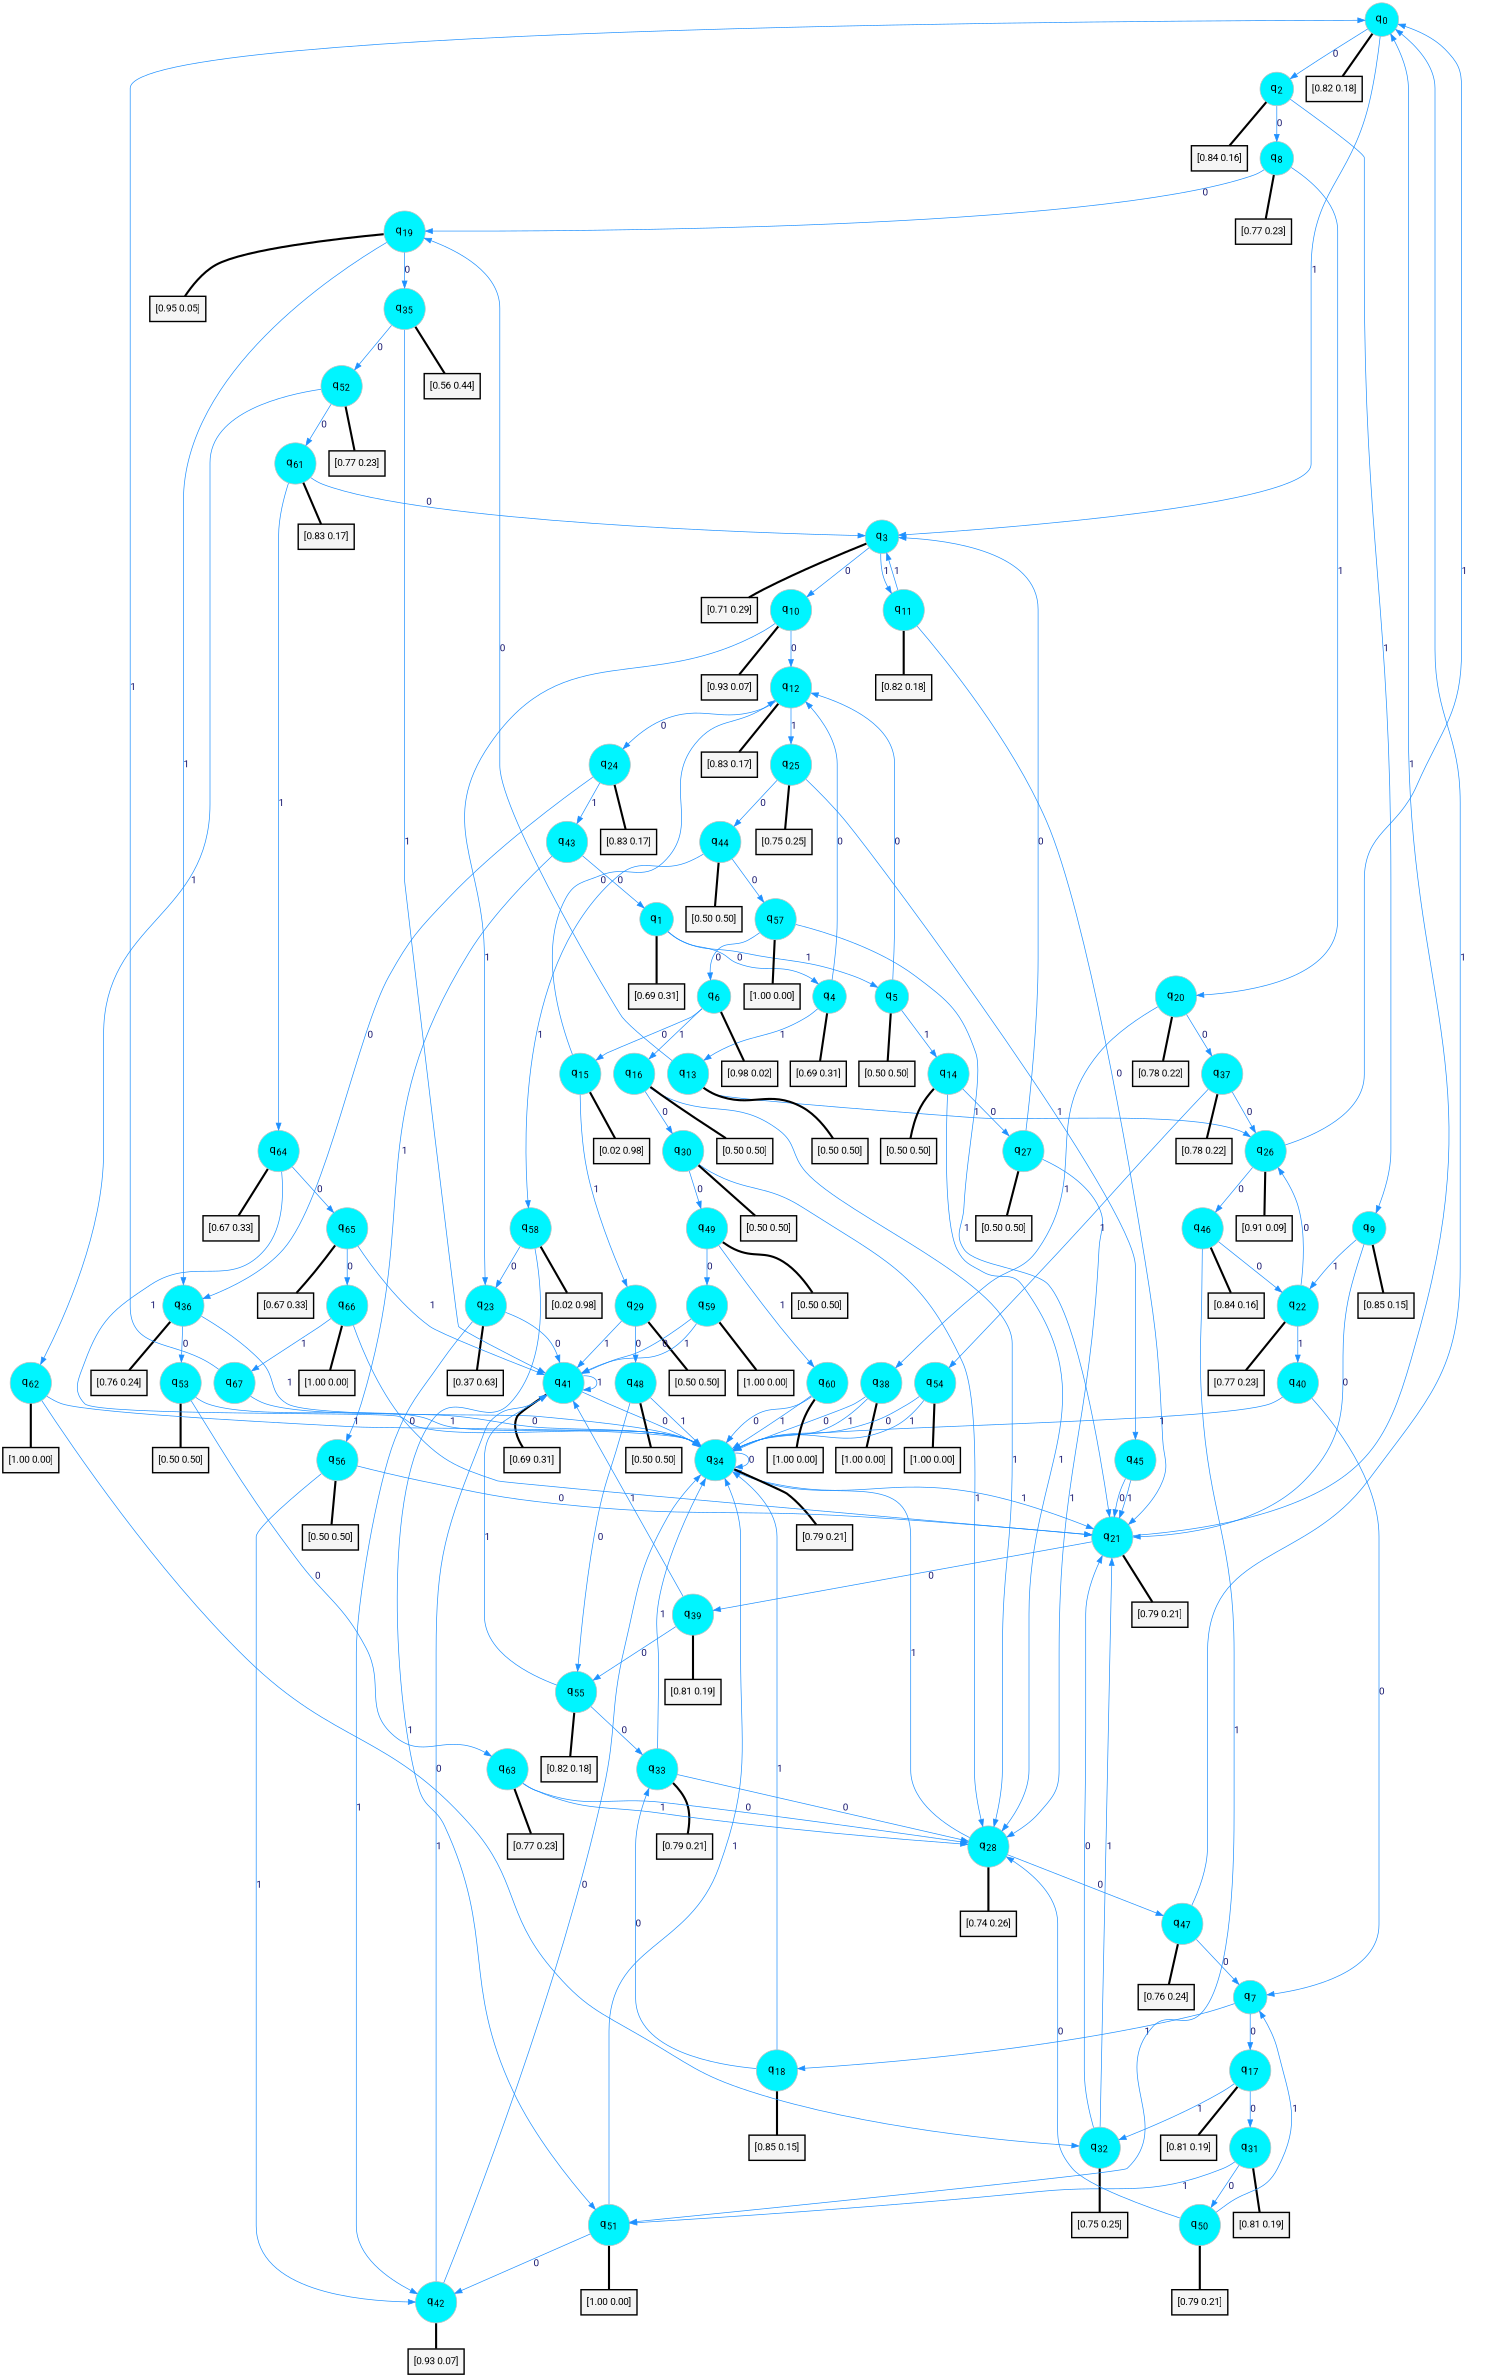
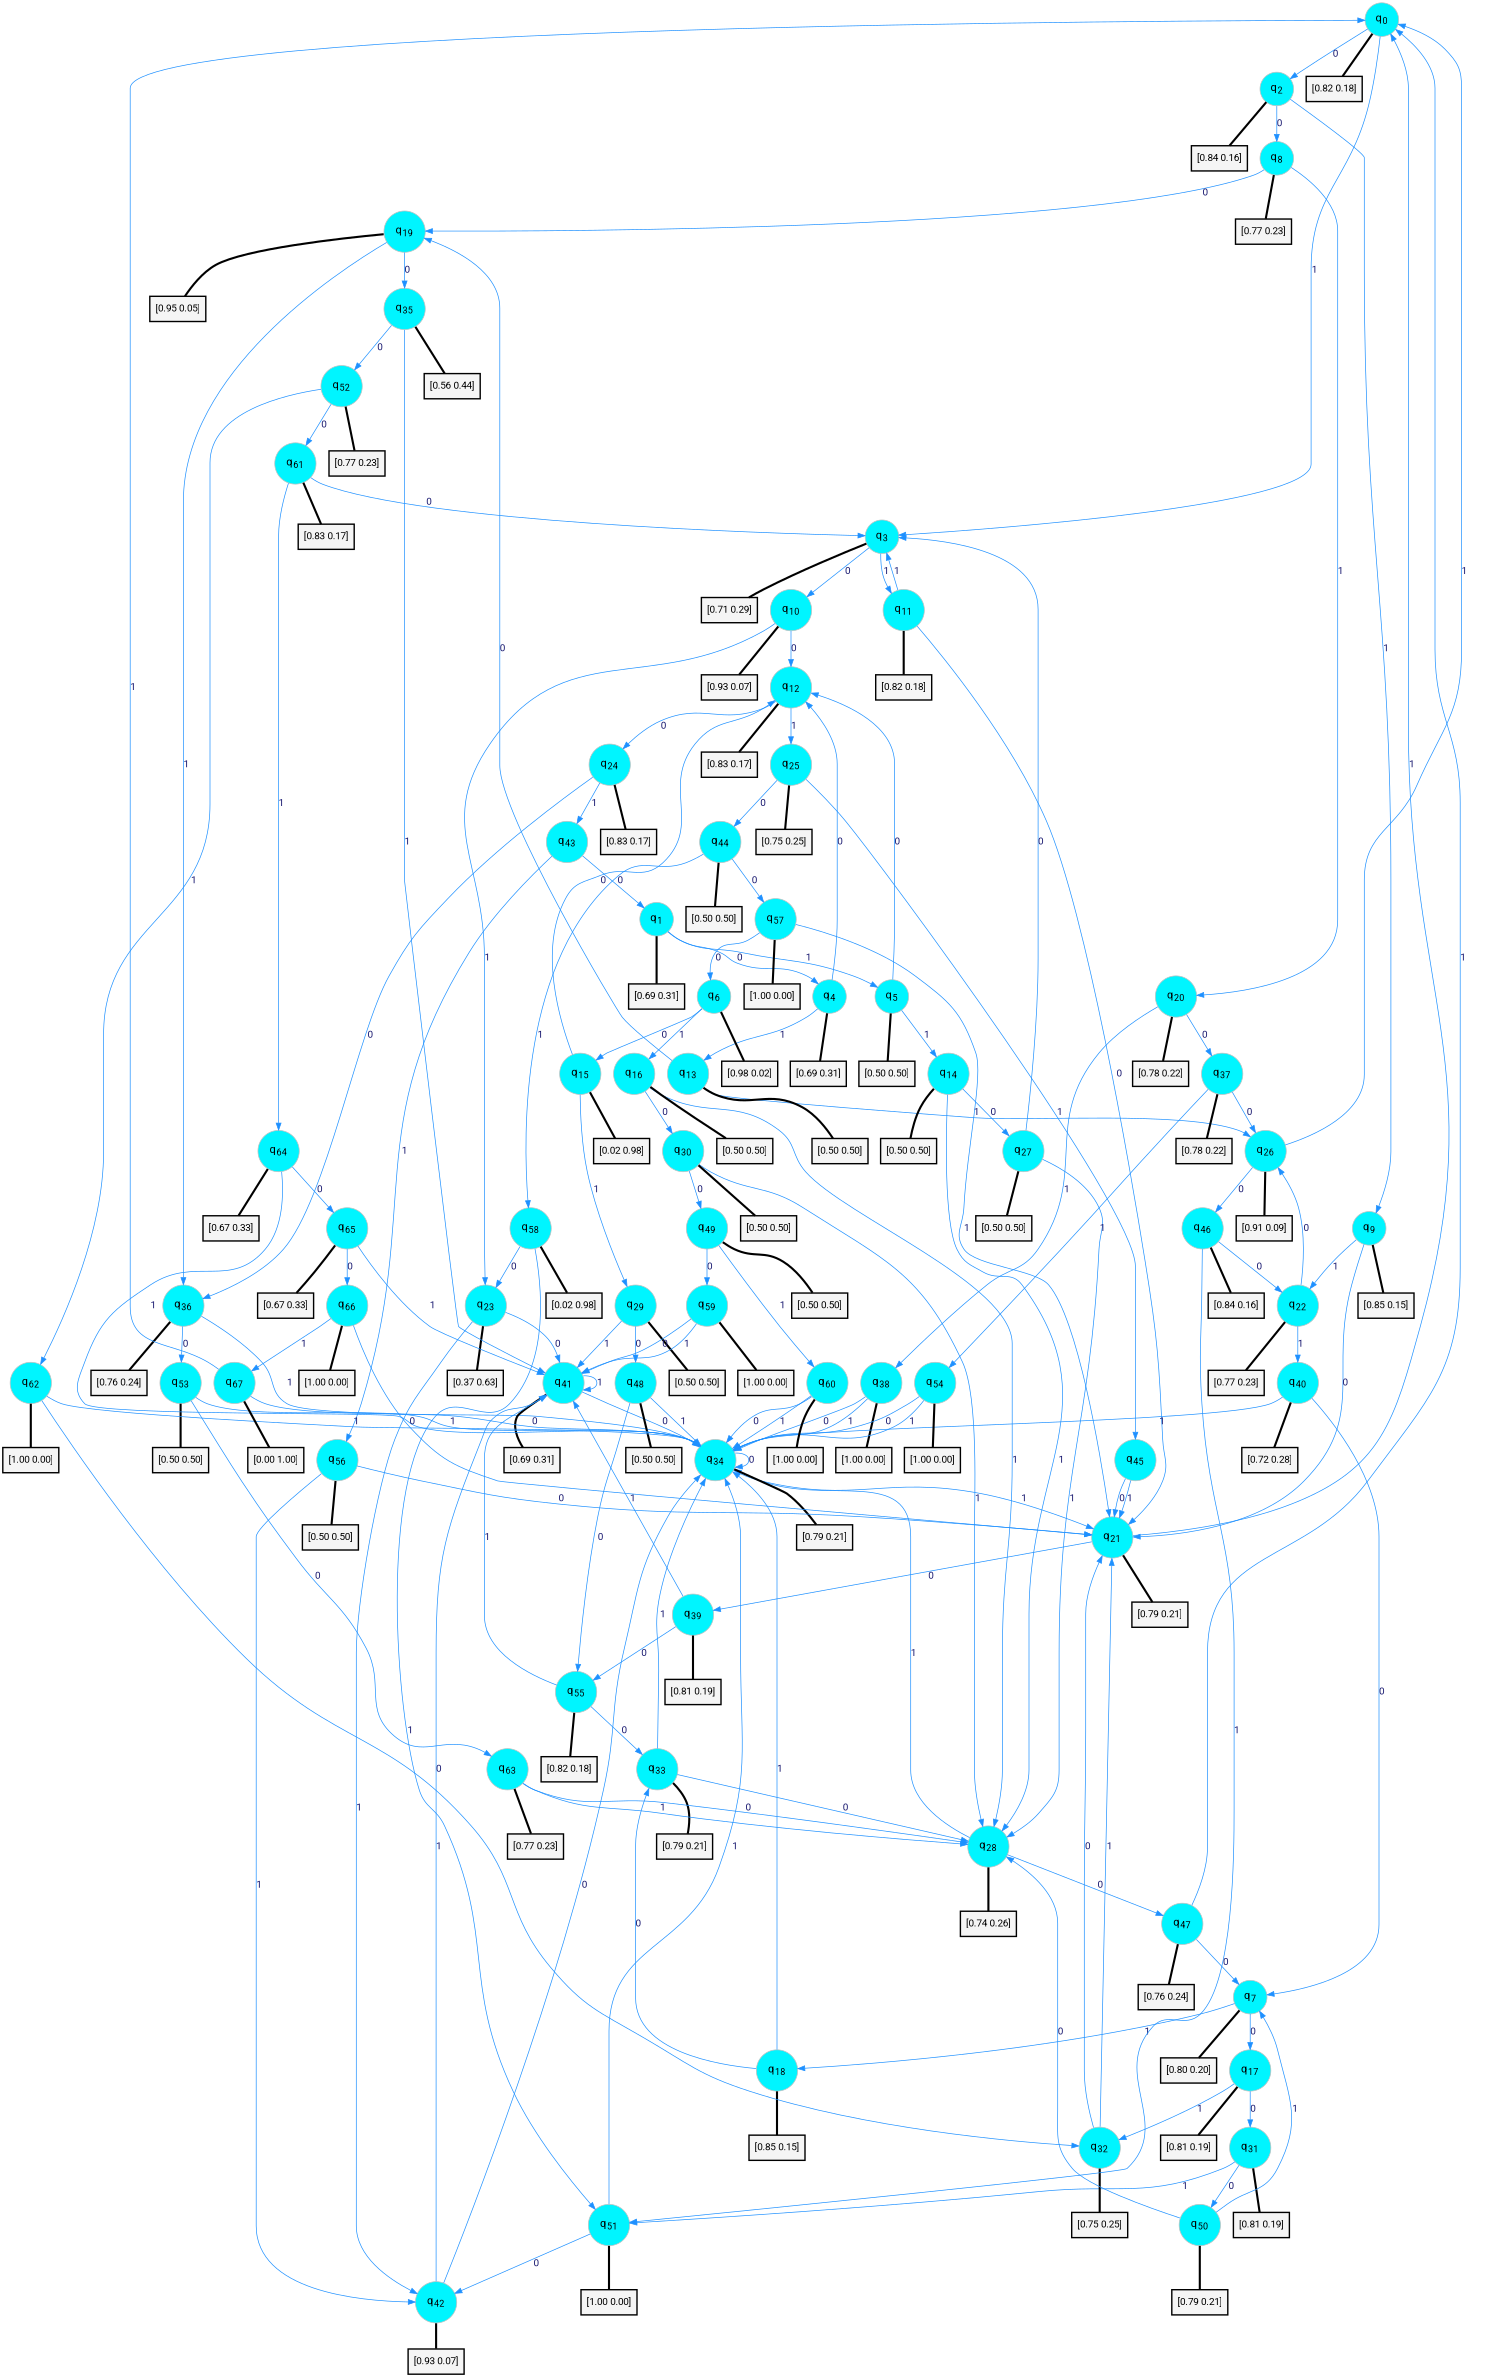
node "[0.00 1.00]": added
node "[0.72 0.28]": added
node "[0.80 0.20]": added
